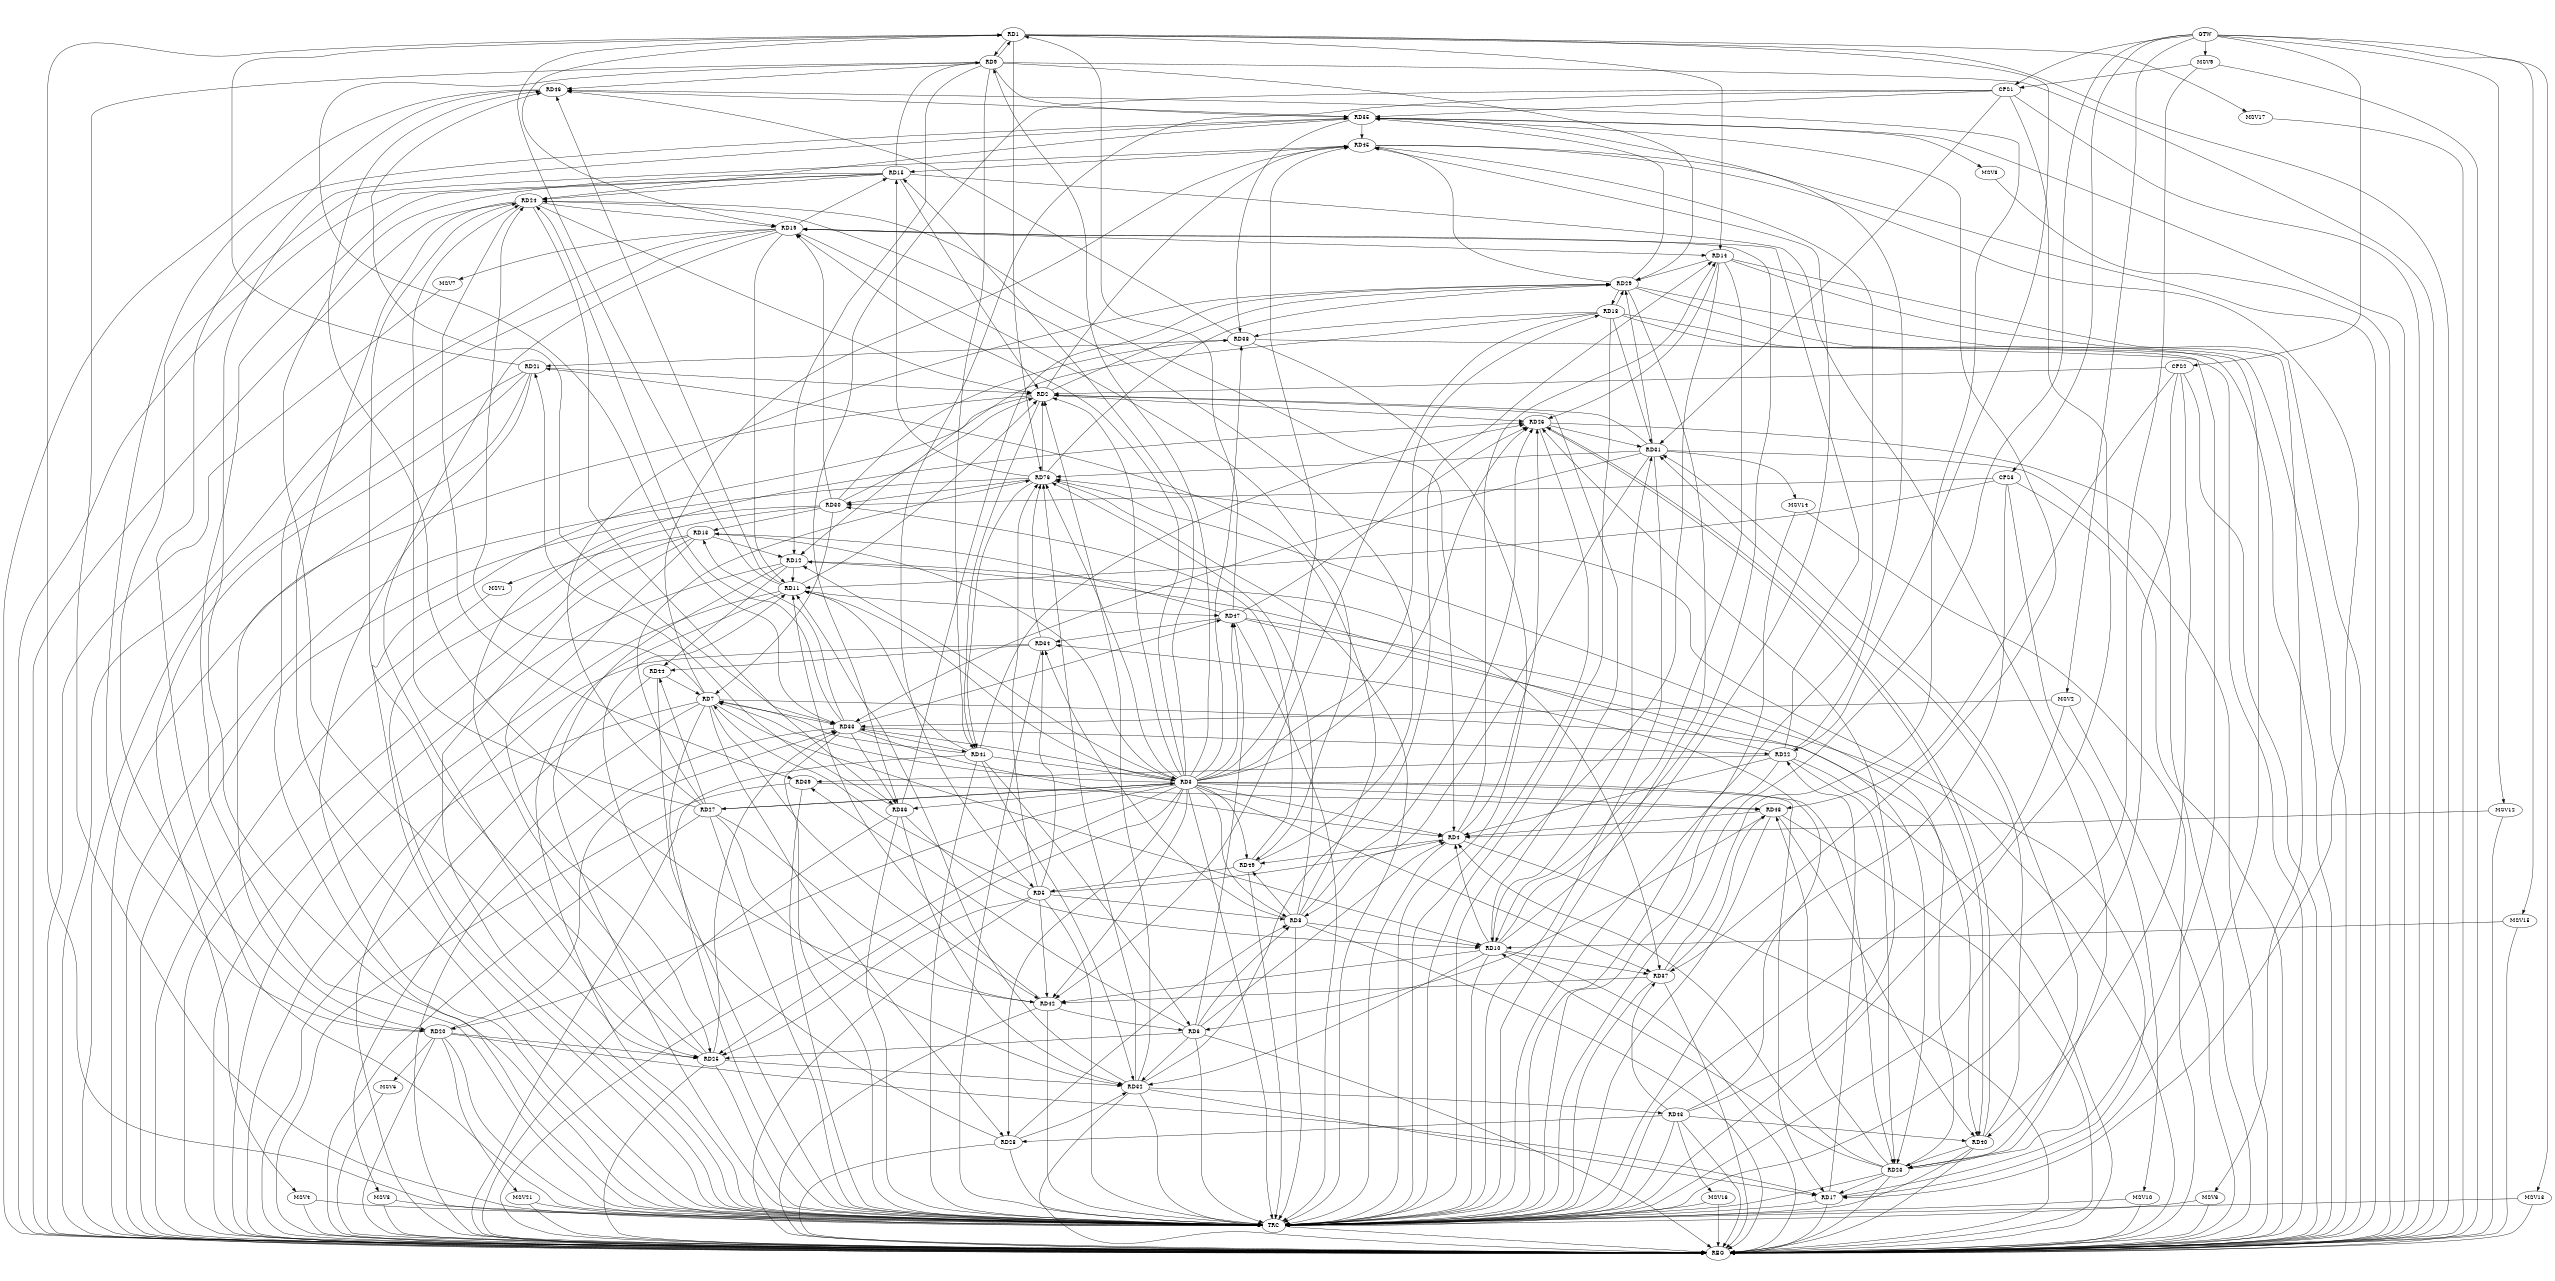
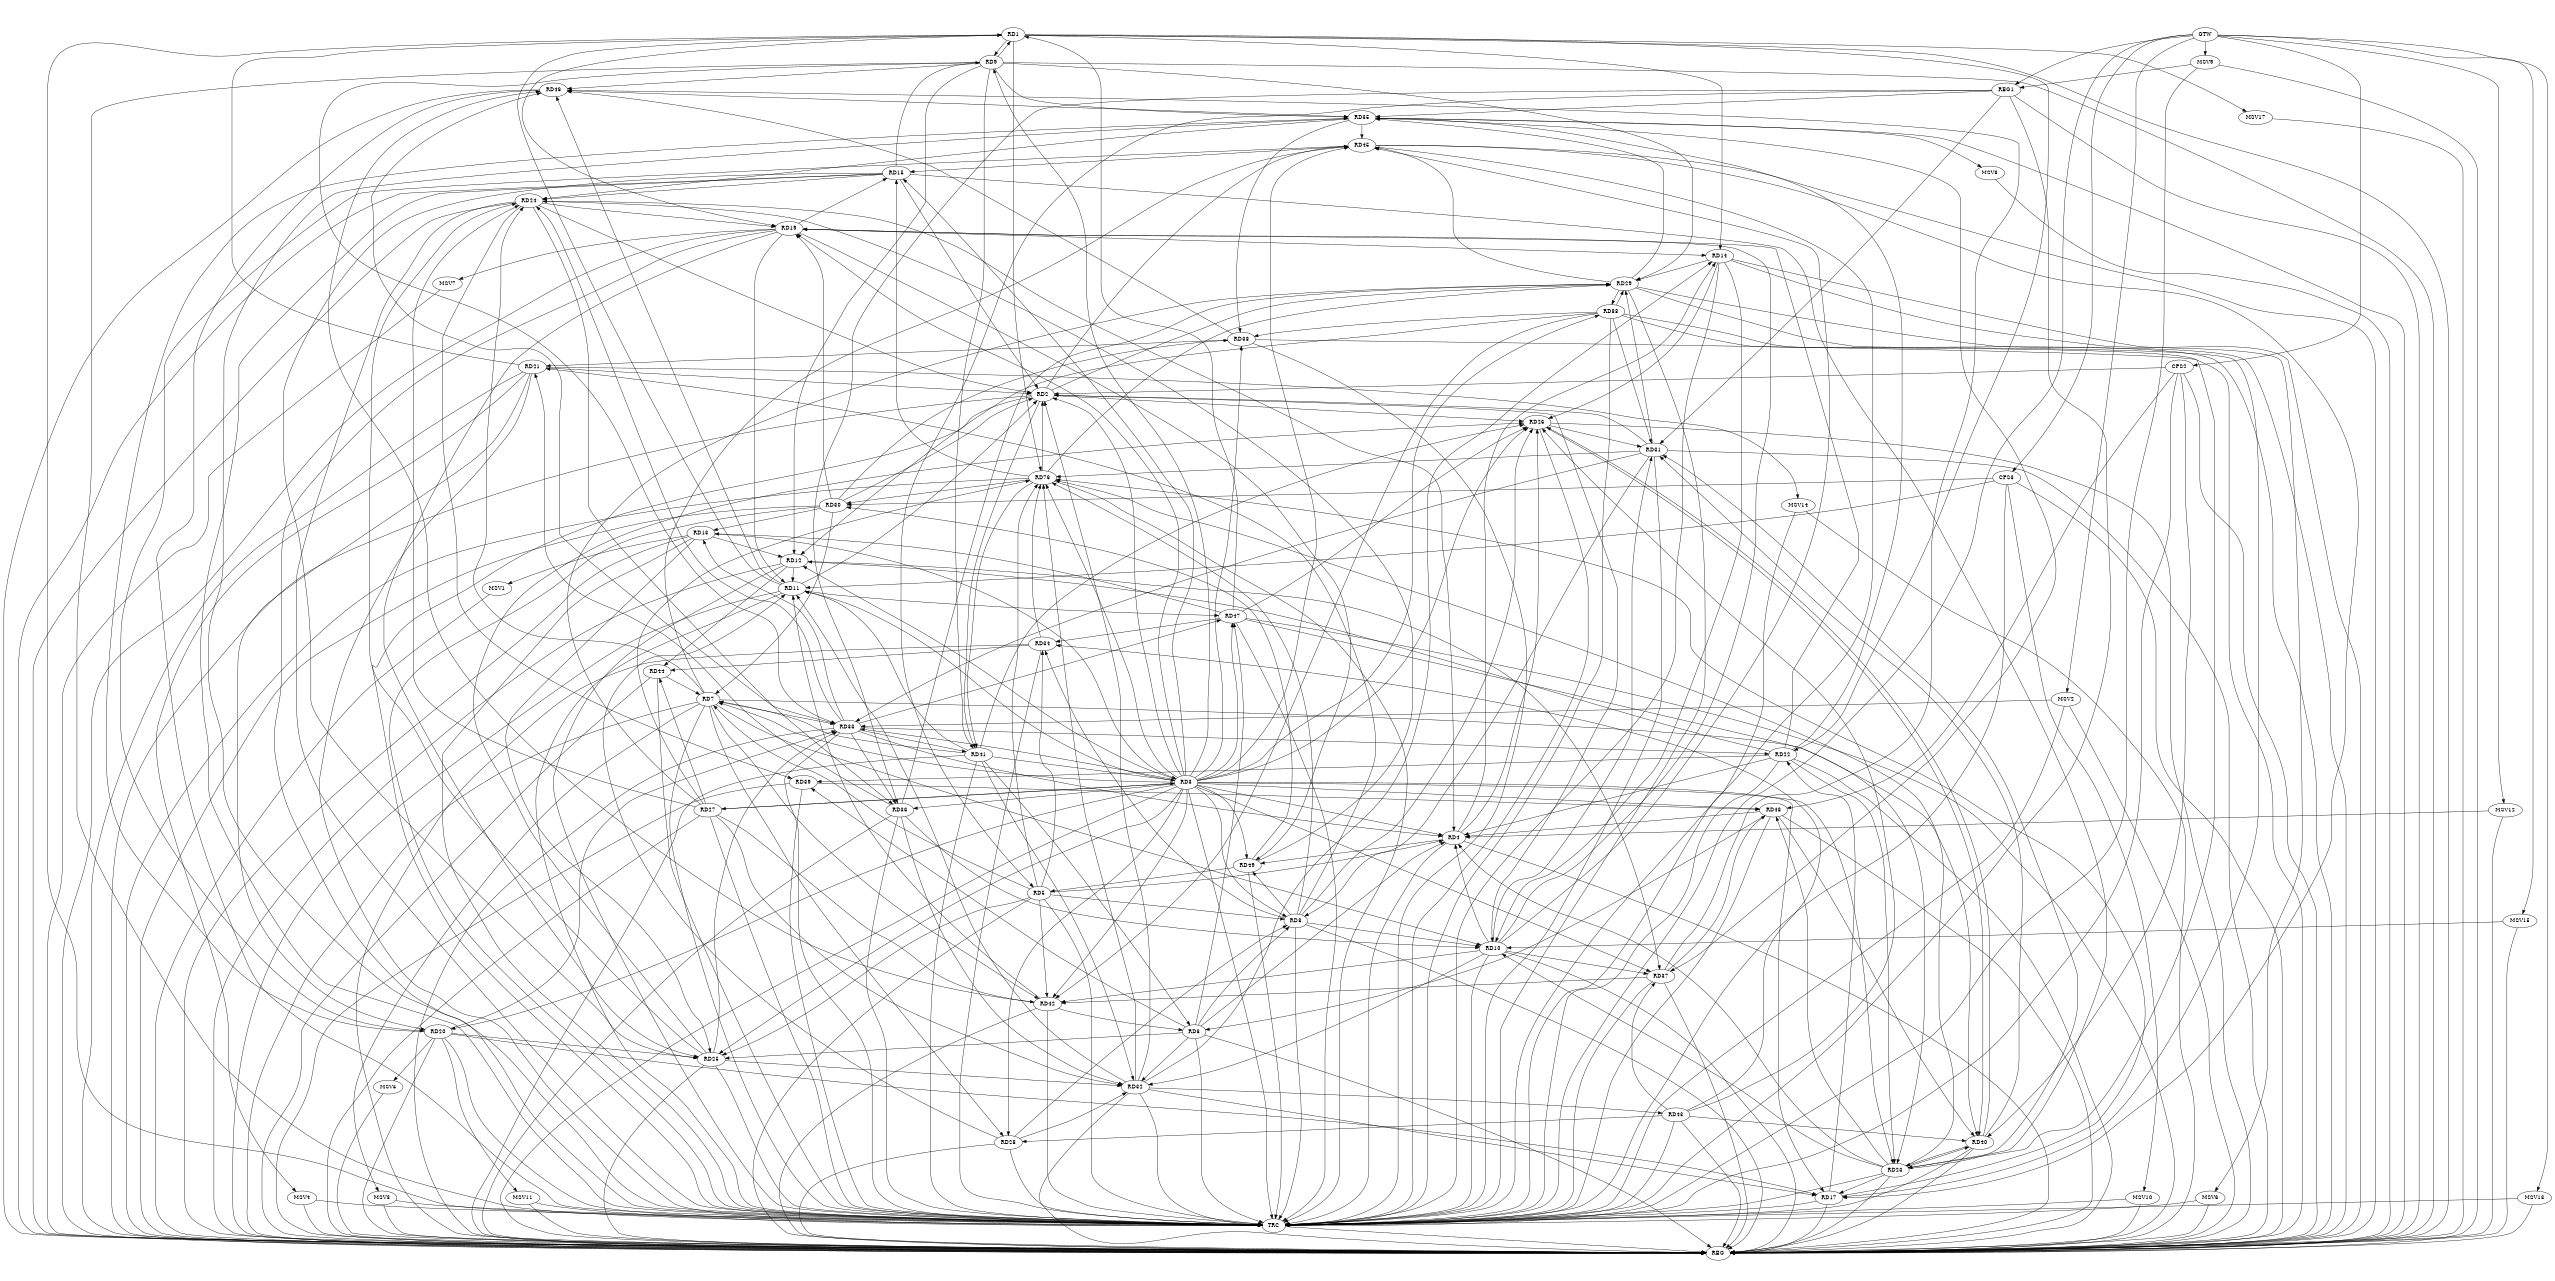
node "CPS1": label "CPS1" -> "REG1"
node "RD18": label "RD18" -> "RD88"
edge "RD31" -> "MSV14": now "RD21" -> "MSV14"
edge "RD23" -> "RD40": added
node "MSV21": label "MSV21" -> "MSV11"
node "MSV16": removed
